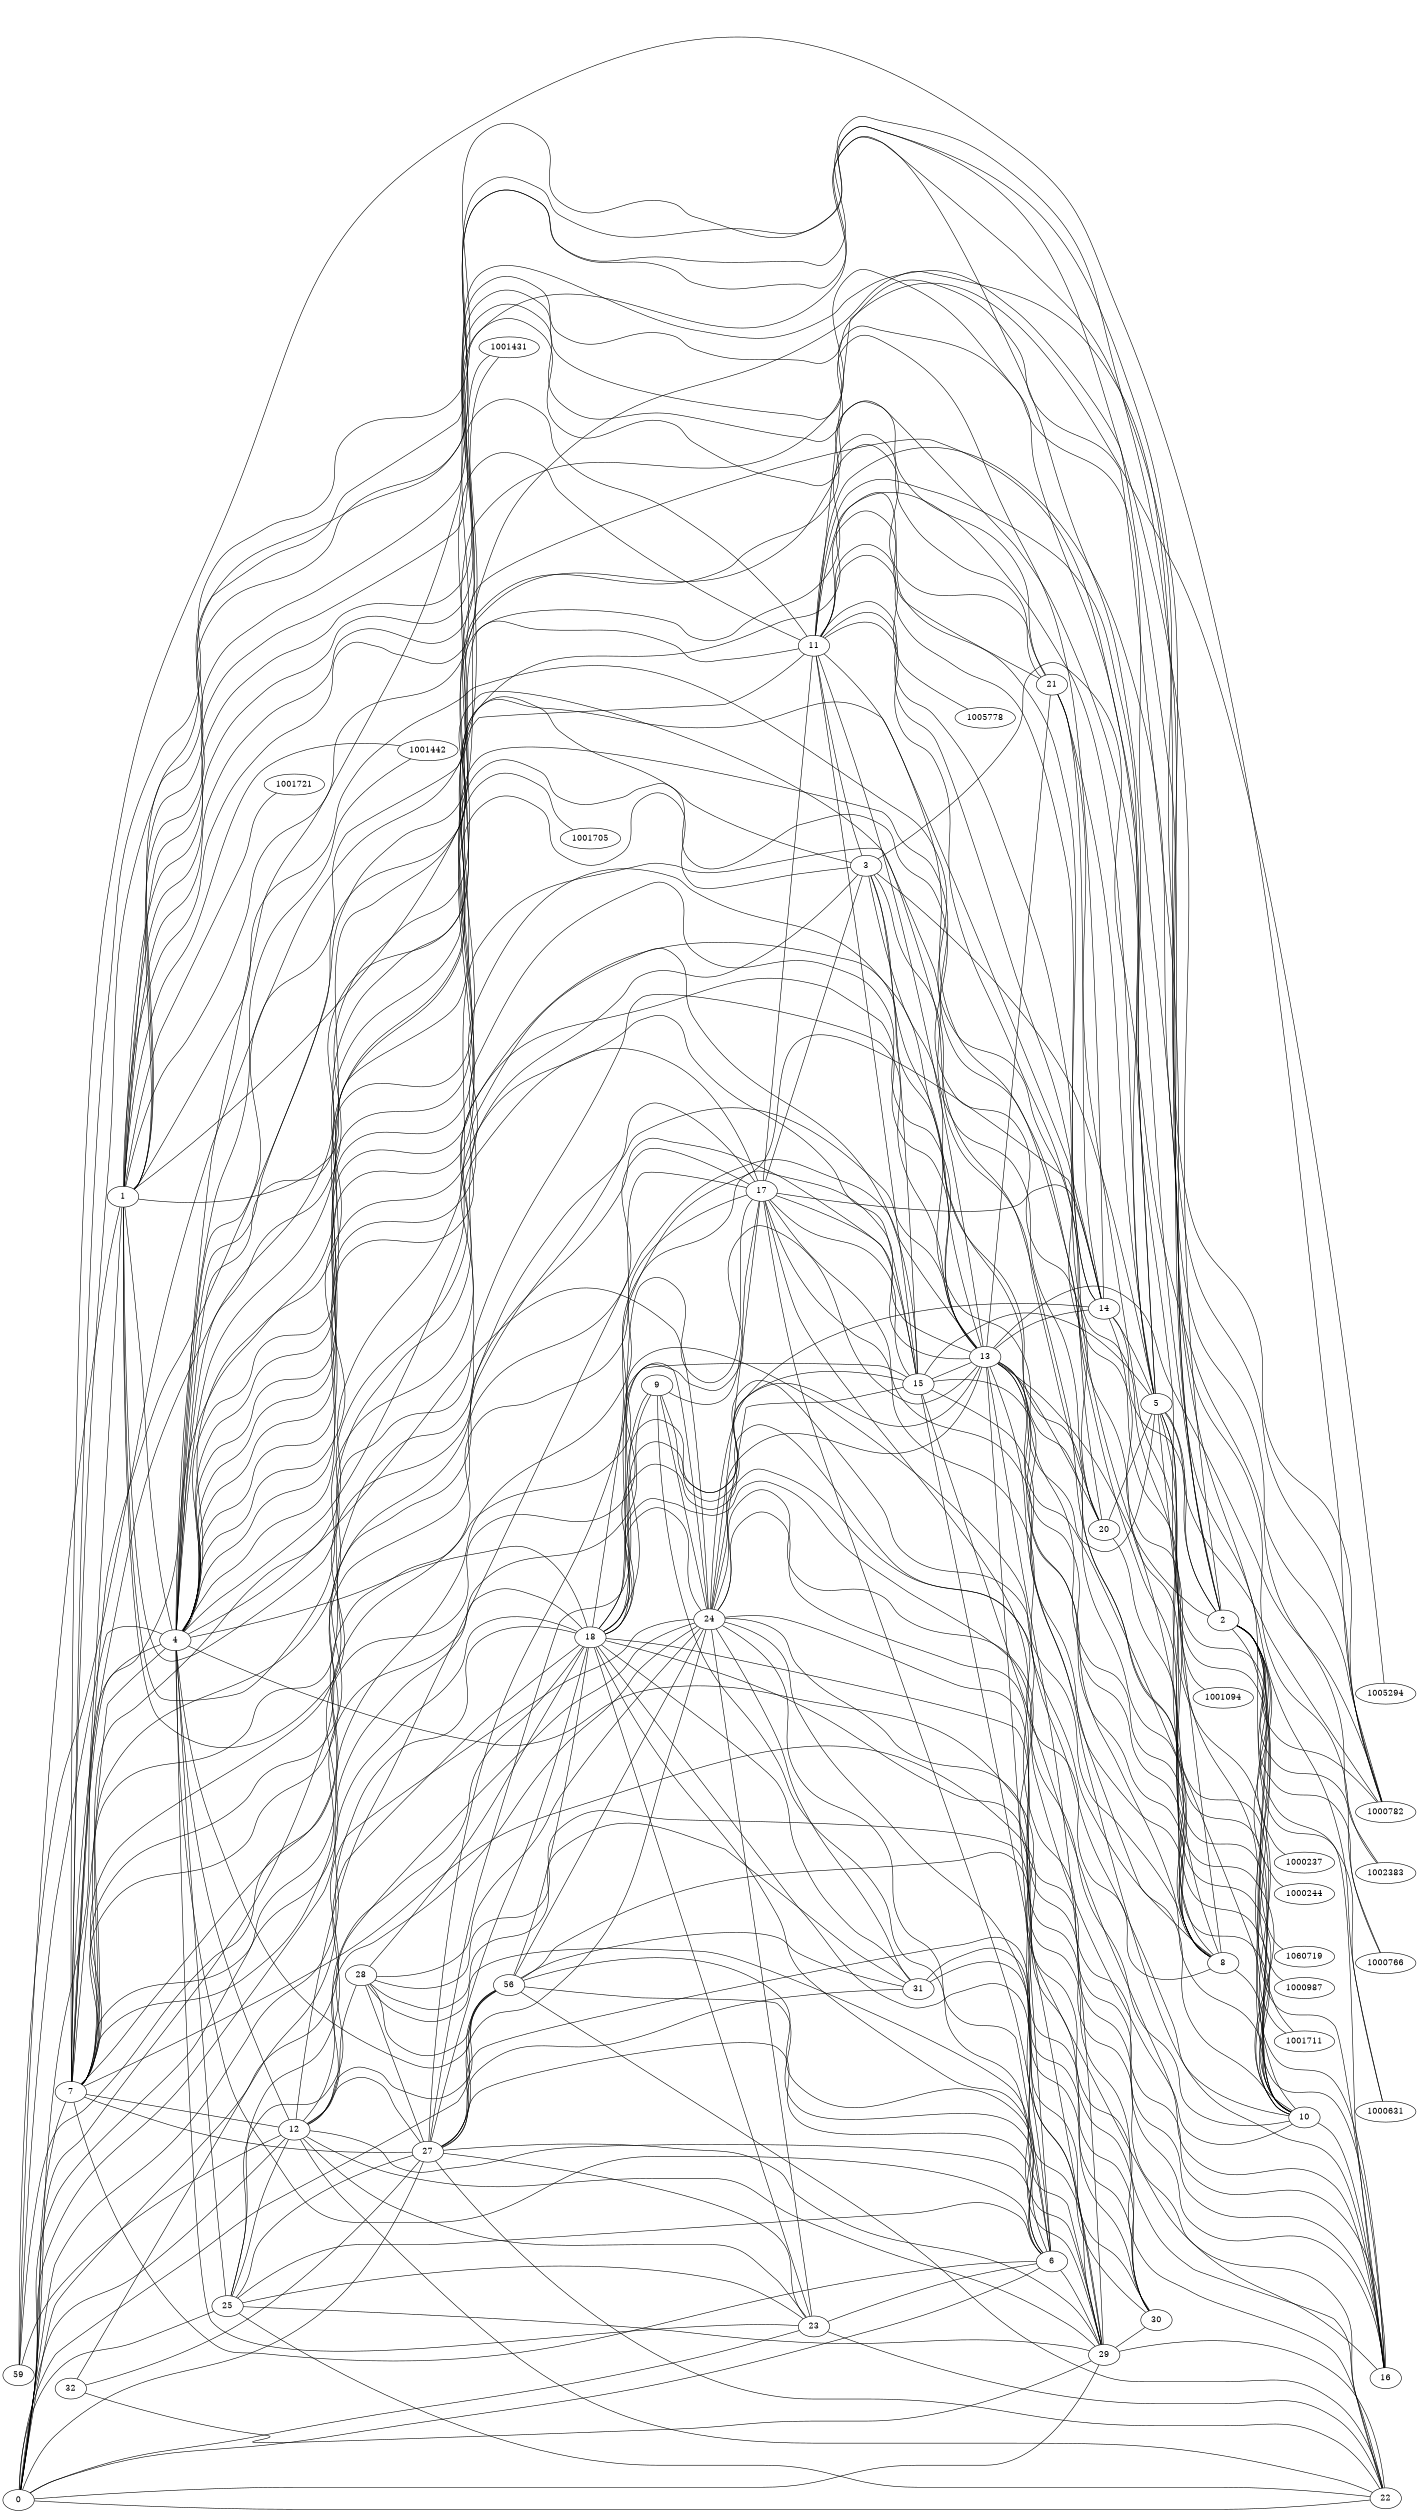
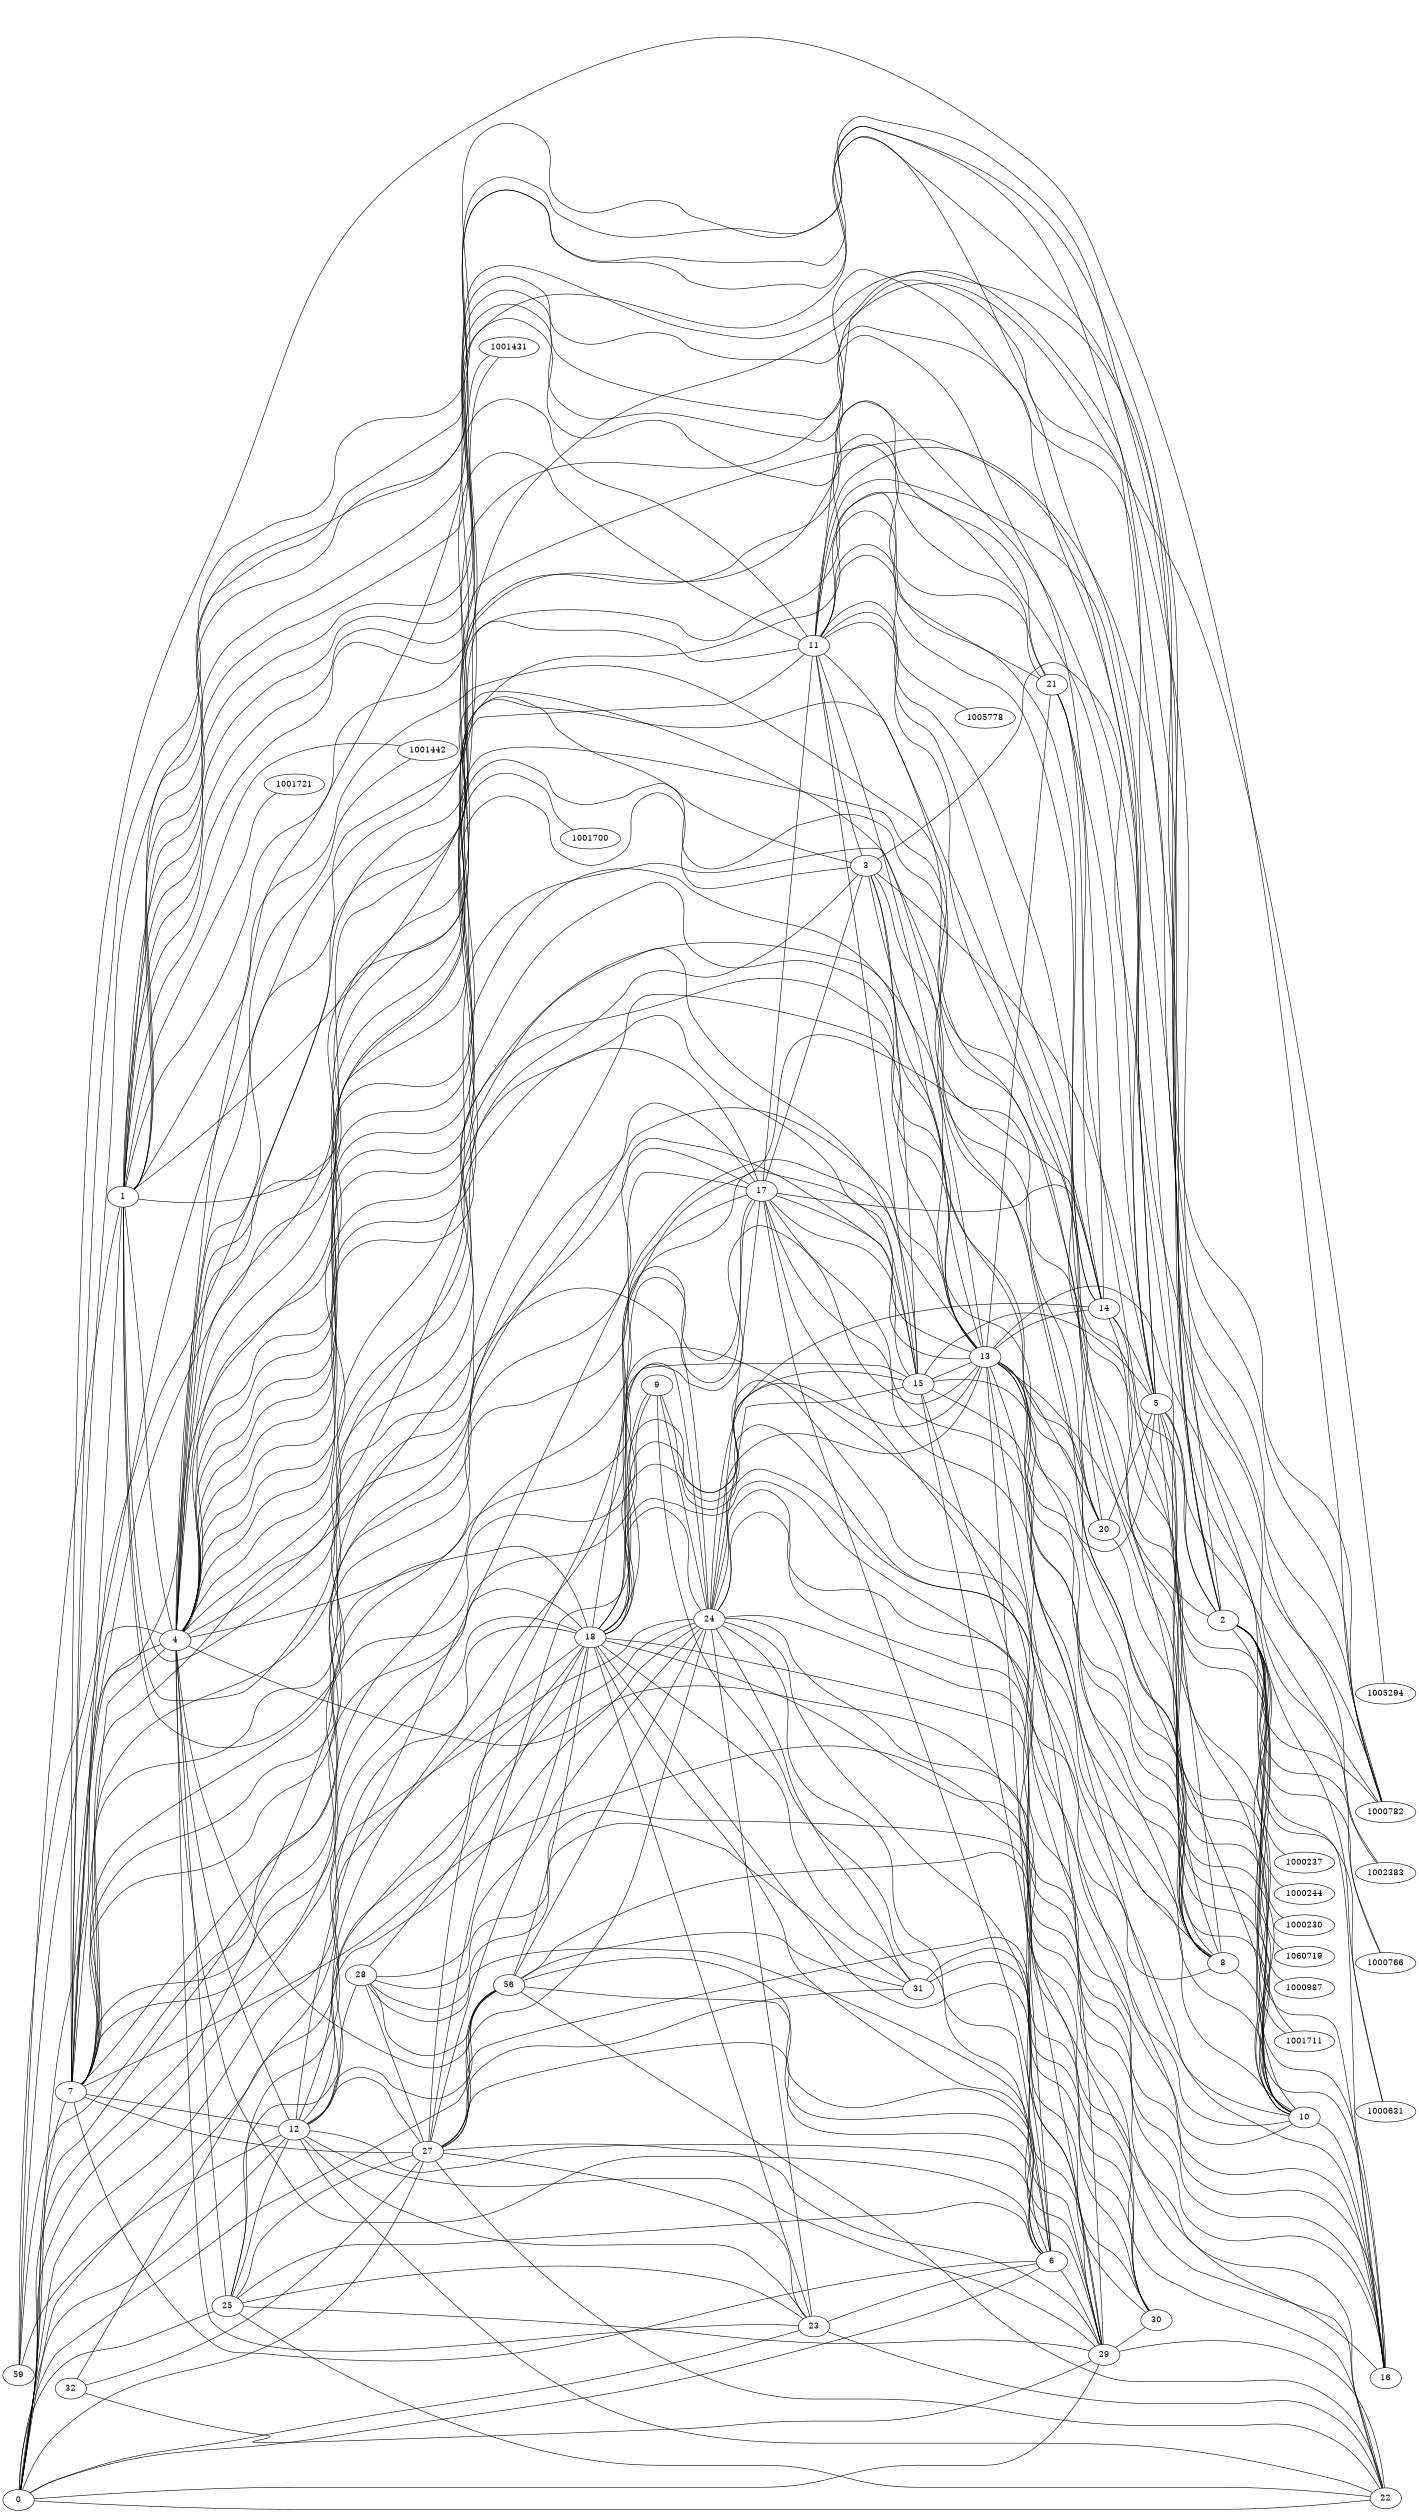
node "1001705": label "1001705" -> "1001700"
edge "17" -- "9": now "17" -- "12"
node "1001094": removed
node "1000230": added
